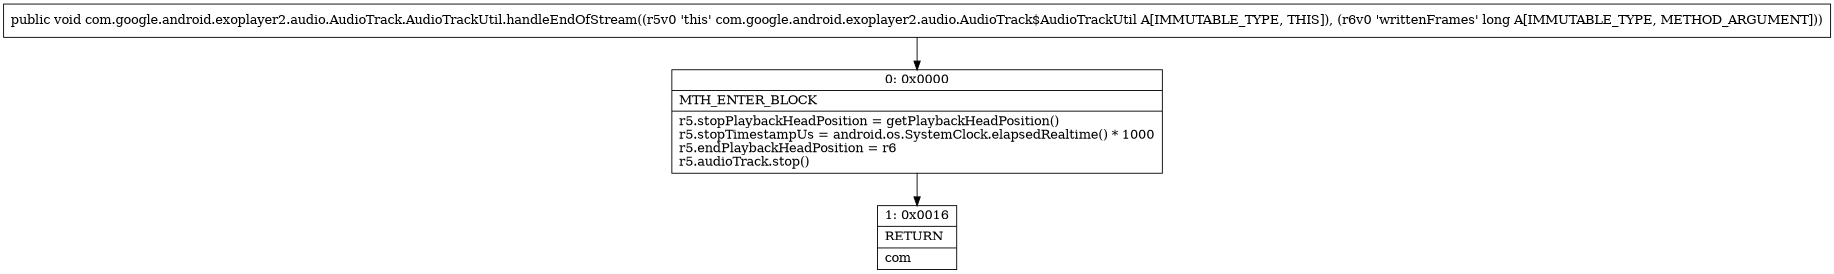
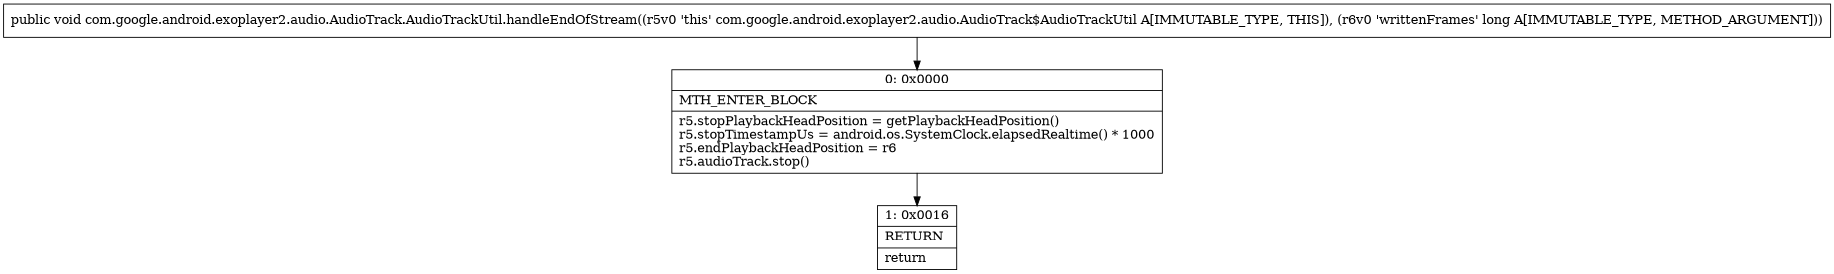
node "1: 0x0016": text "com" -> "return"
